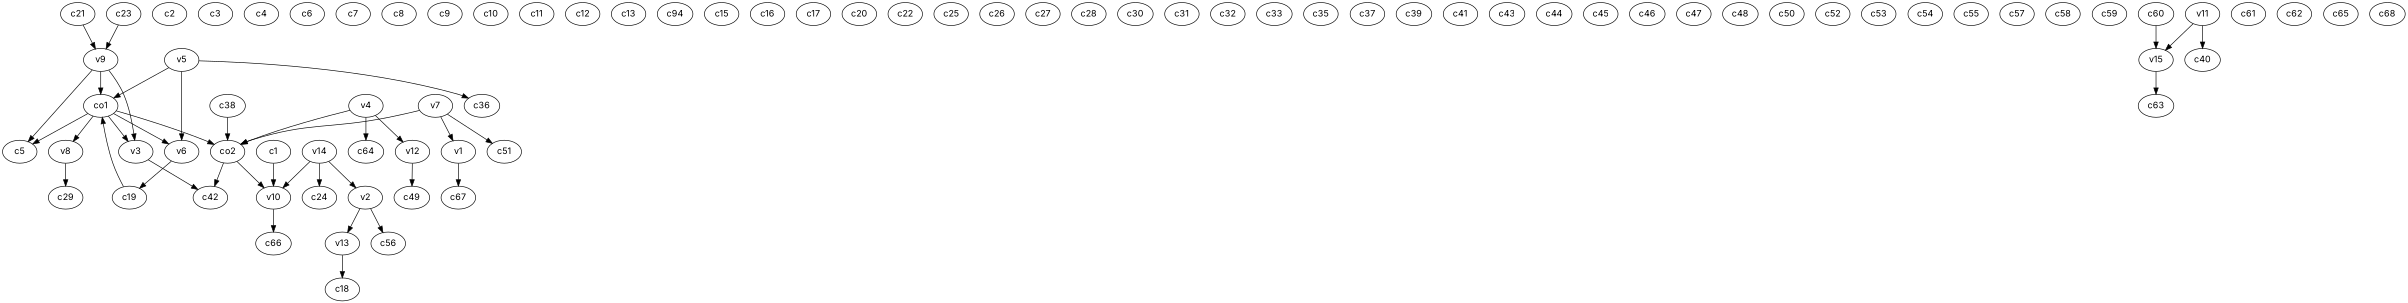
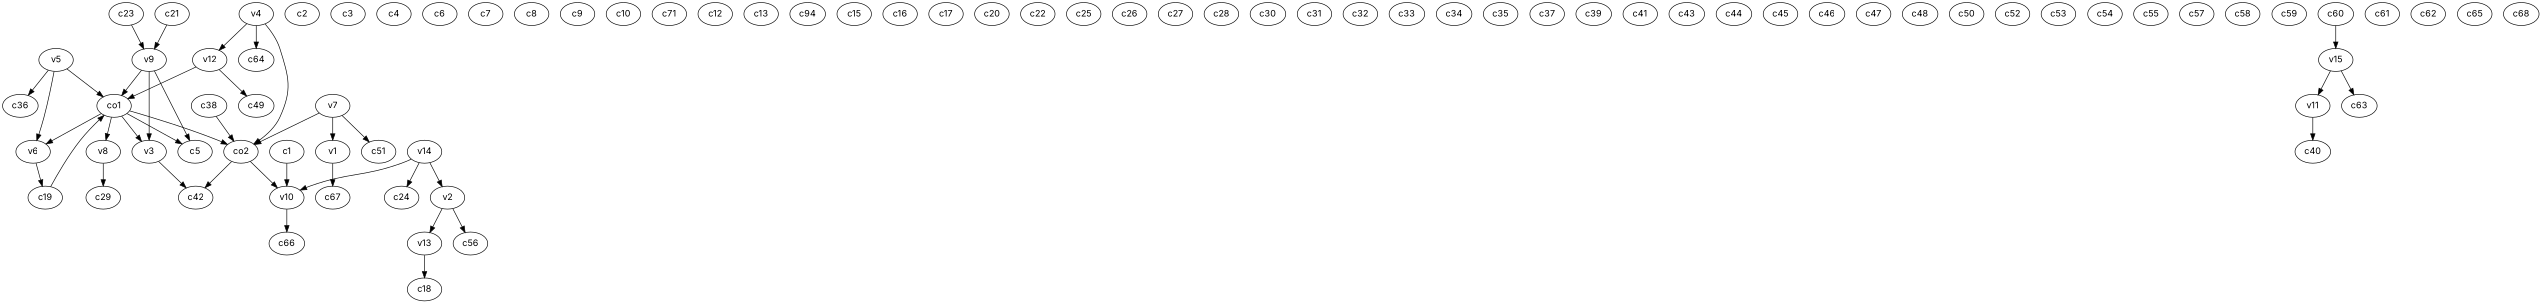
node "c11": label "c11" -> "c71"
node "c34": added
edge "v11" -> "v15": reversed
edge "v12" -> "co1": added
